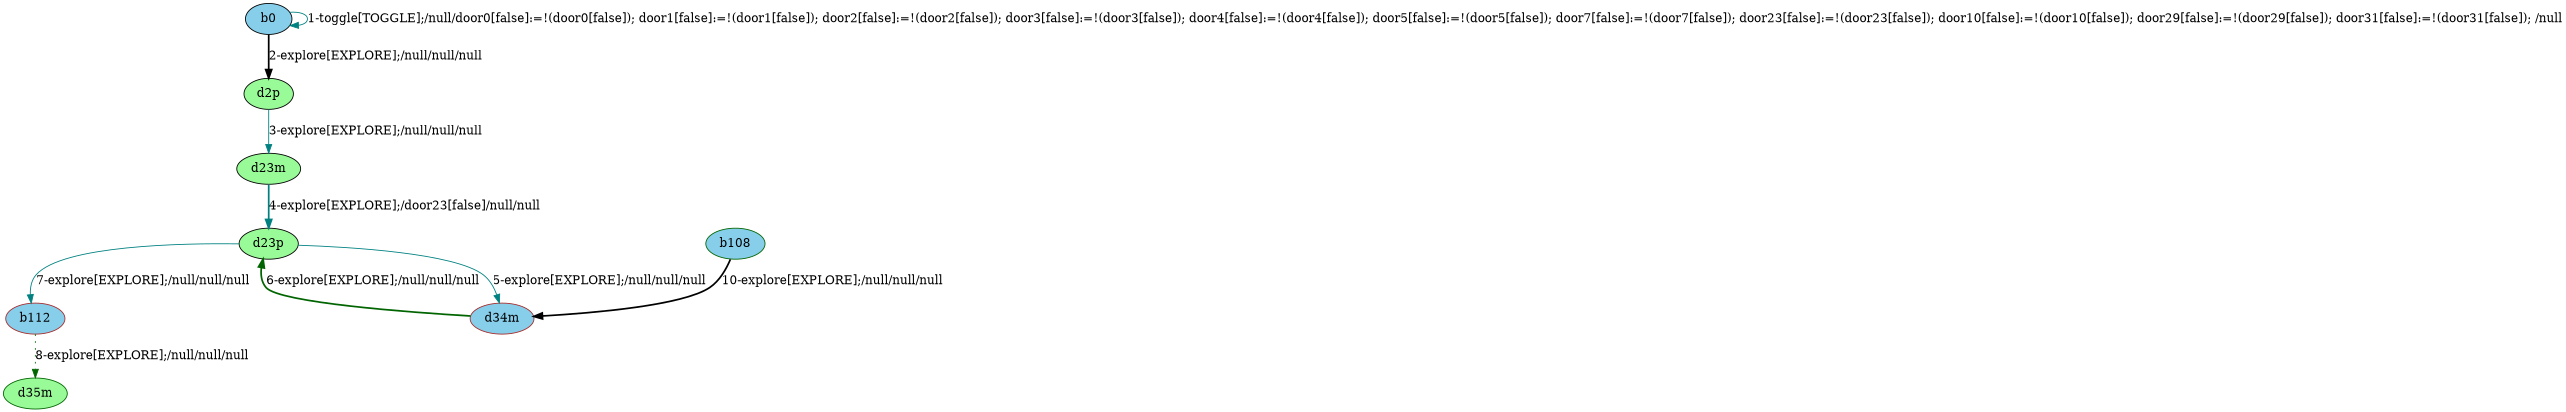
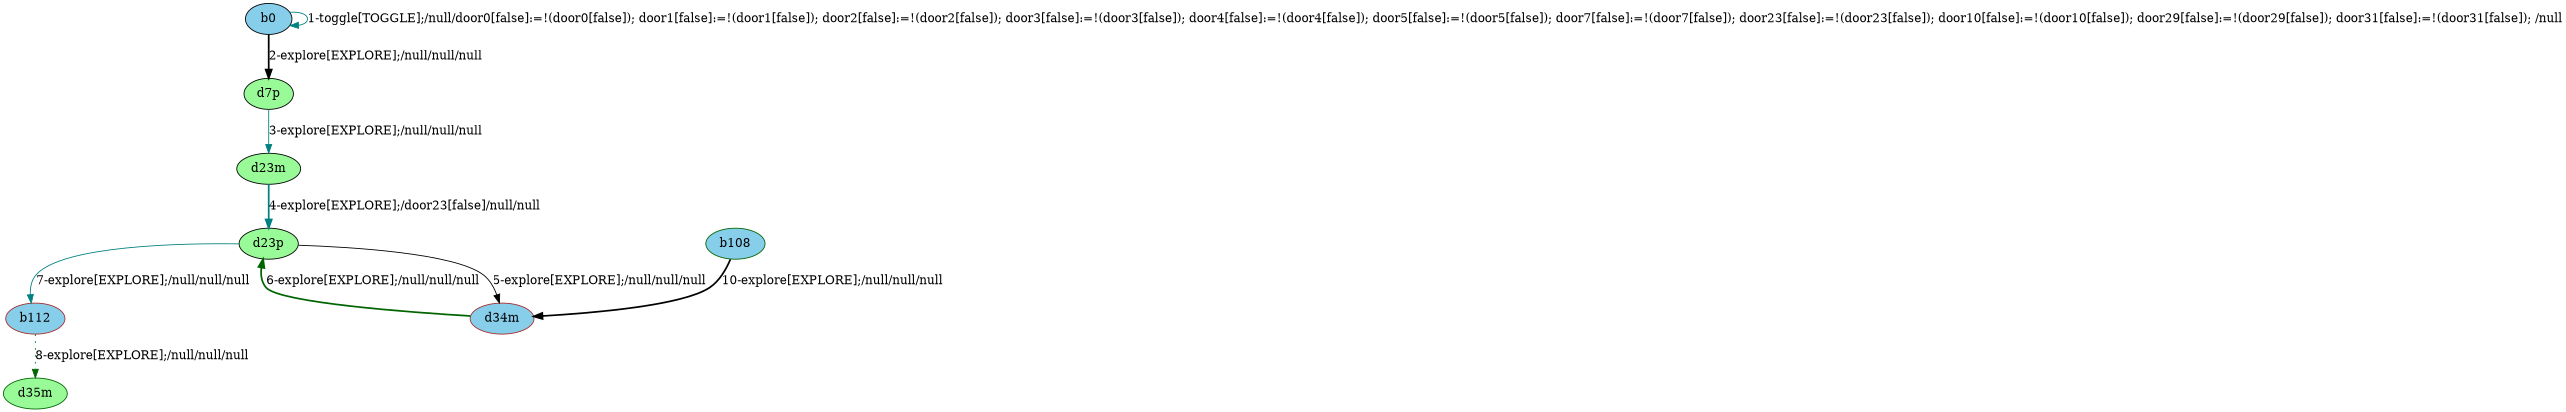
node "d2p": label "d2p" -> "d7p"
edge "d23p" -> "d34m": color teal -> black
